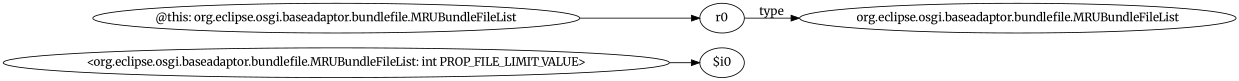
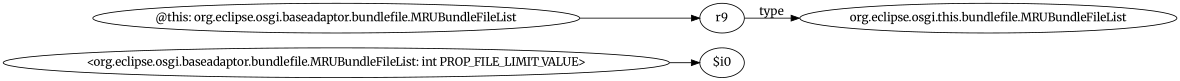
node "r0": label "r0" -> "r9"
node "org.eclipse.osgi.baseadaptor.bundlefile.MRUBundleFileList": label "org.eclipse.osgi.baseadaptor.bundlefile.MRUBundleFileList" -> "org.eclipse.osgi.this.bundlefile.MRUBundleFileList"
